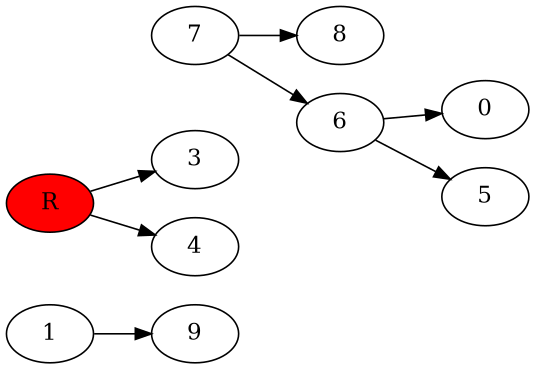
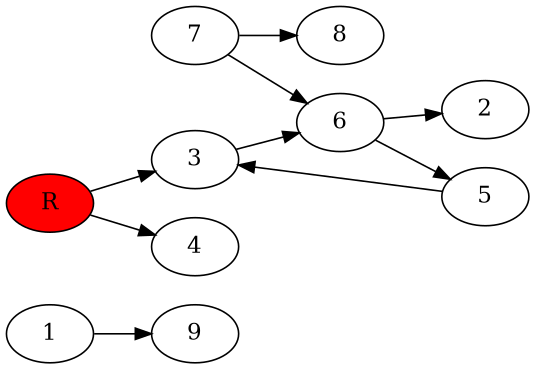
node "0": label "0" -> "2"
edge "3" -> "6": added
edge "5" -> "3": added
